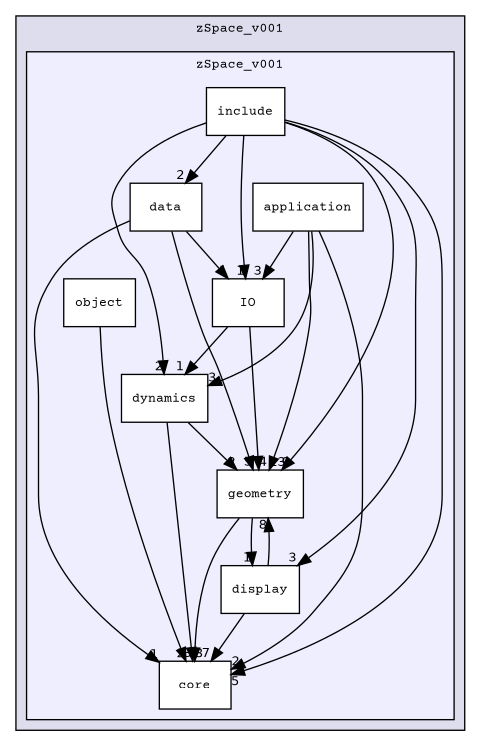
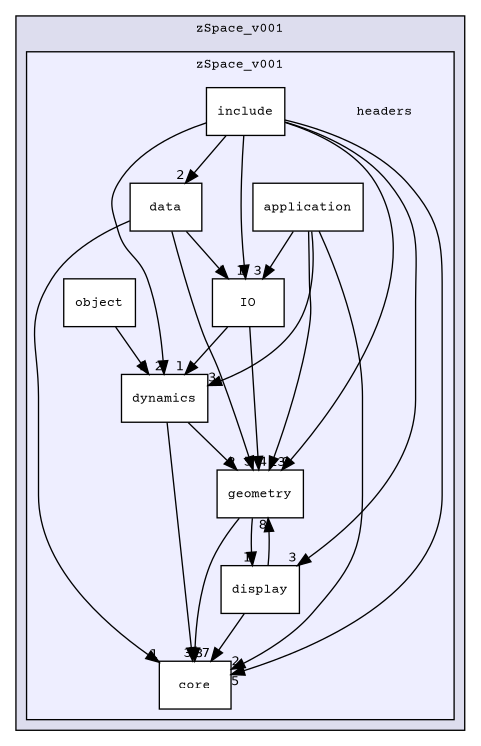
node "headers": added
edge "object" -> "core": now "object" -> "dynamics"
